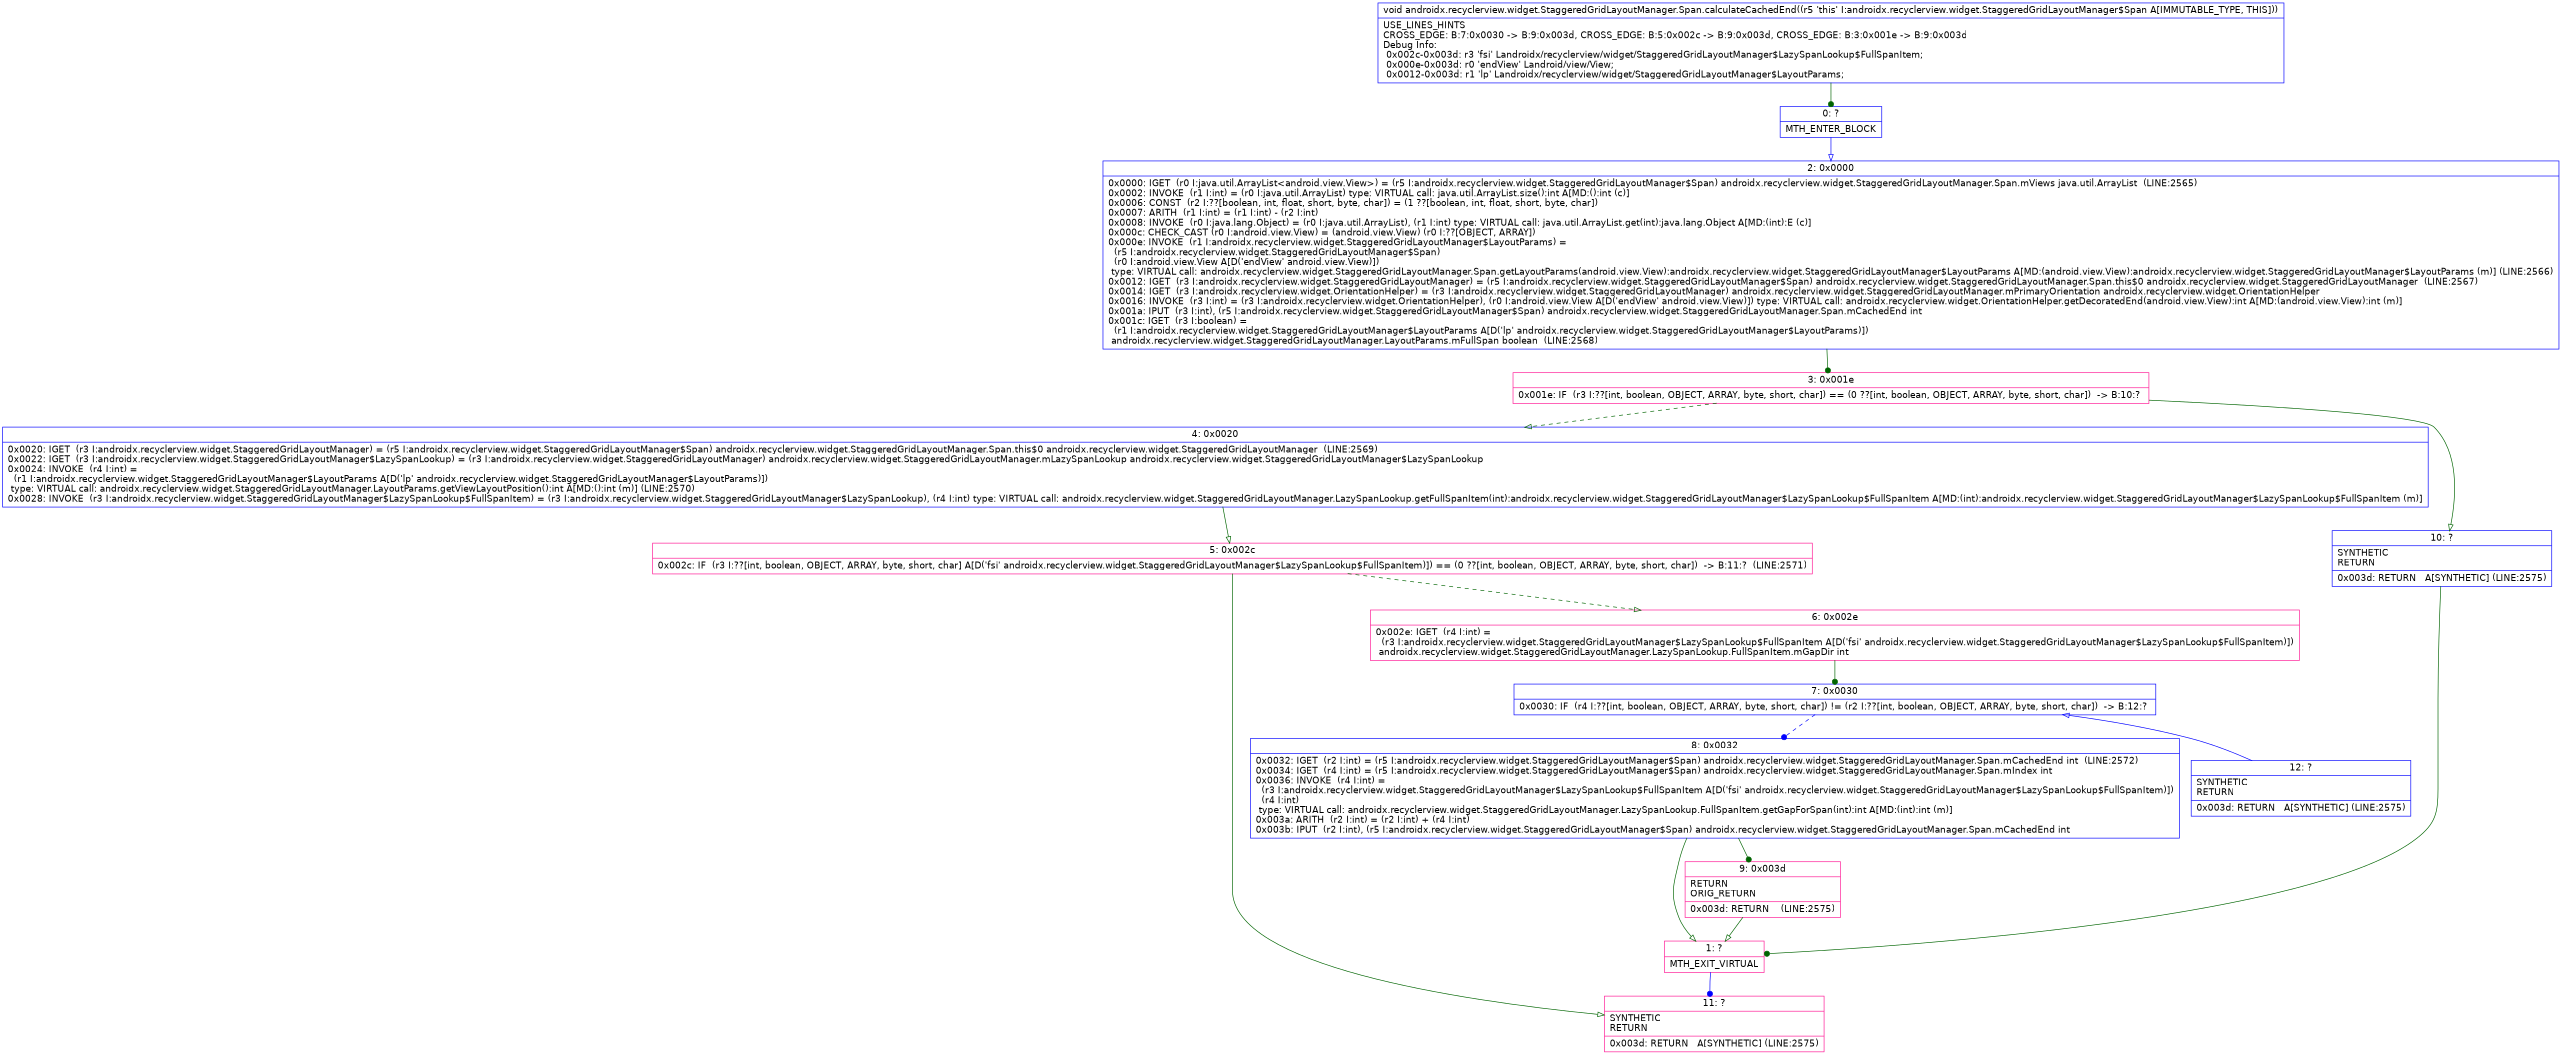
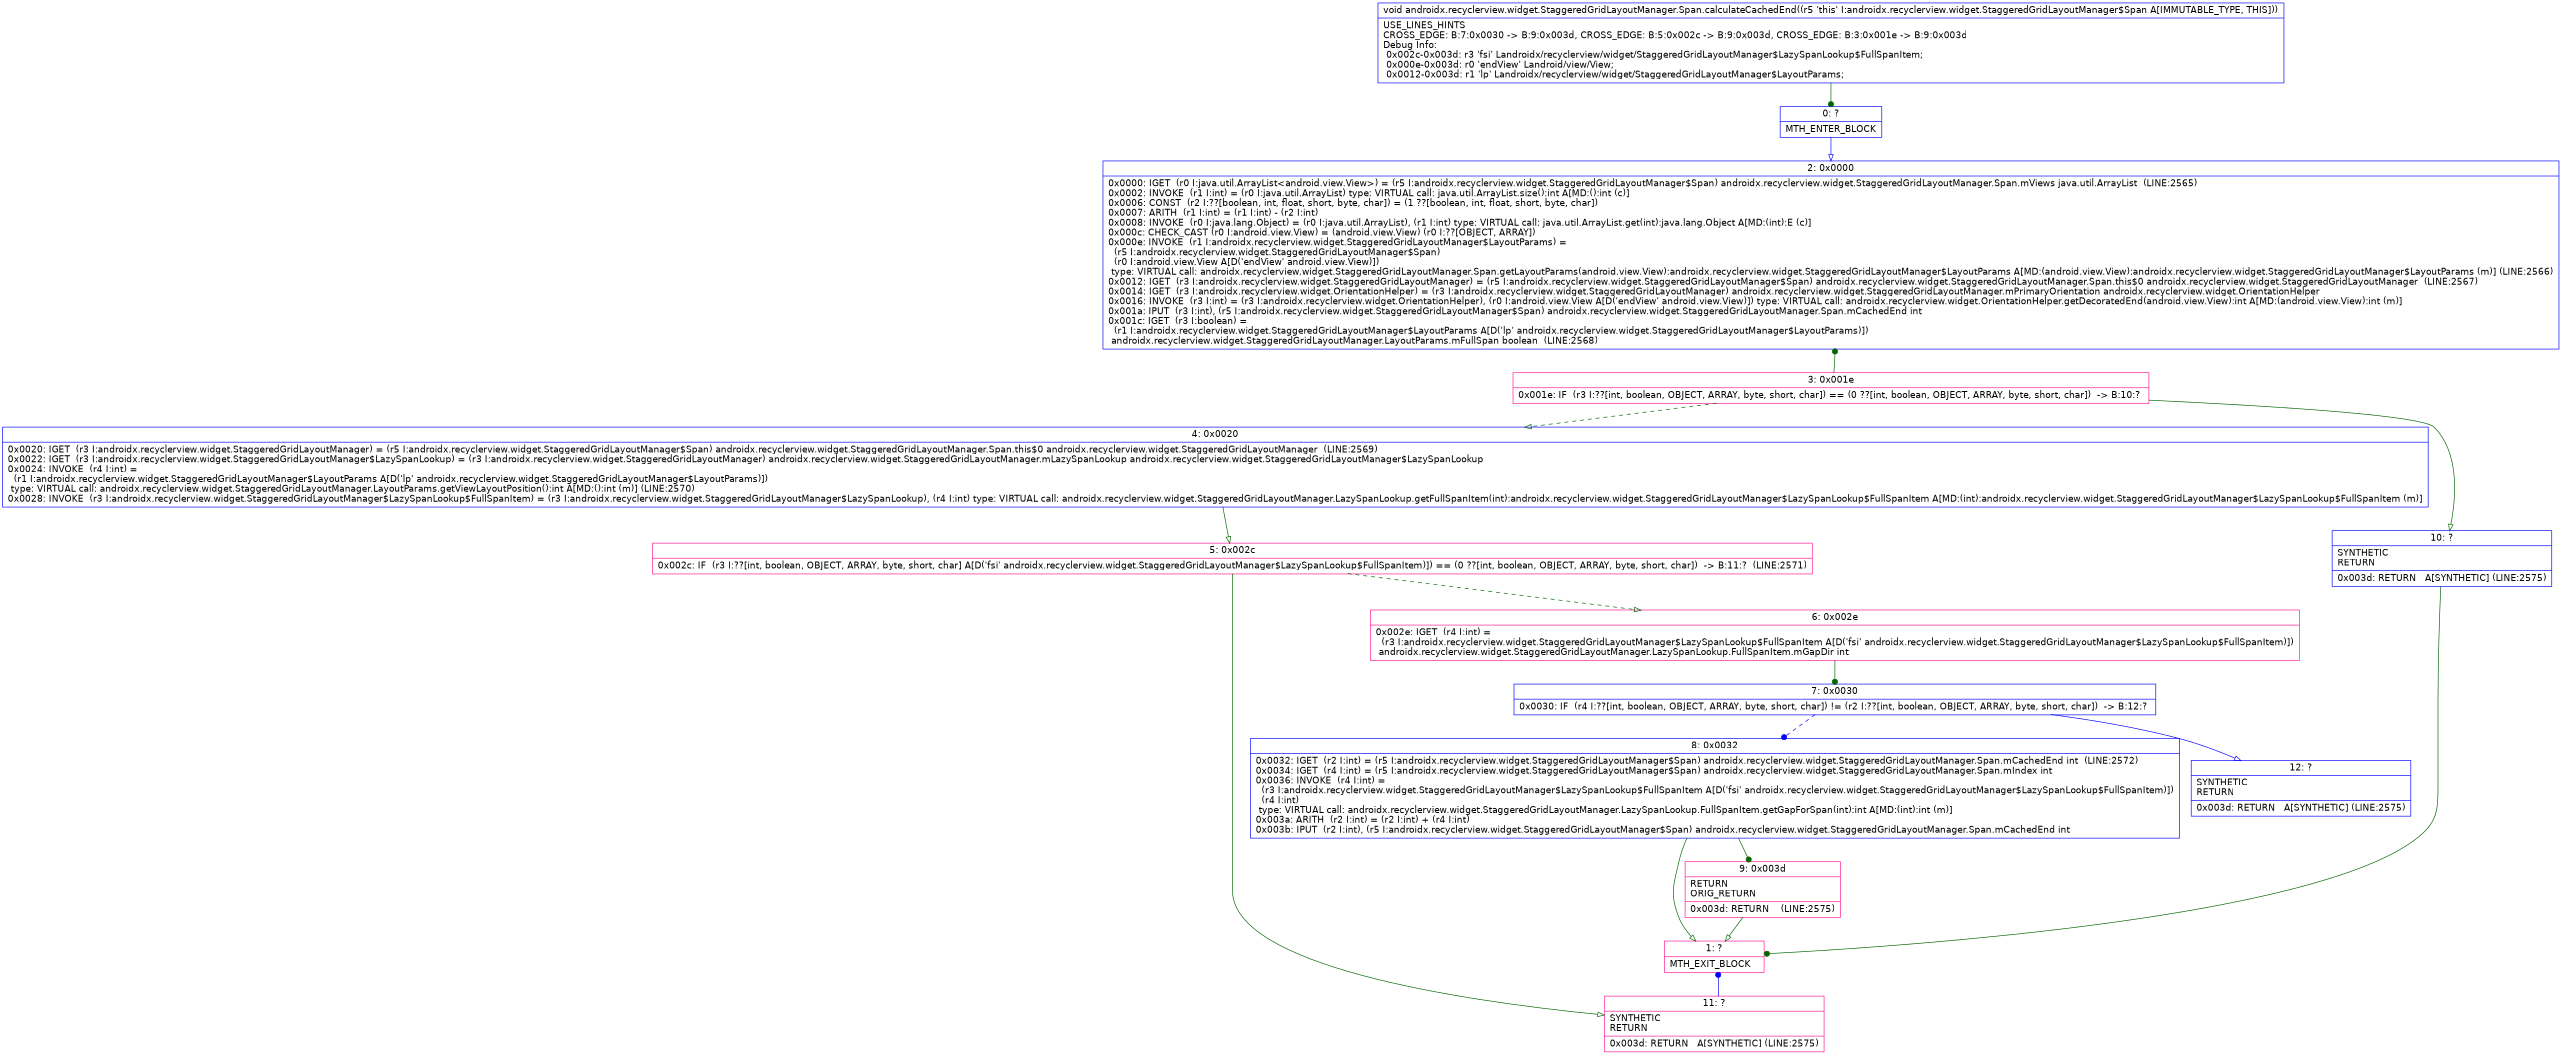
edge "2: 0x0000" -> "3: 0x001e": reversed
edge "12: ?" -> "7: 0x0030": reversed
node "1: ?": text "MTH_EXIT_VIRTUAL" -> "MTH_EXIT_BLOCK"
edge "1: ?" -> "11: ?": reversed
